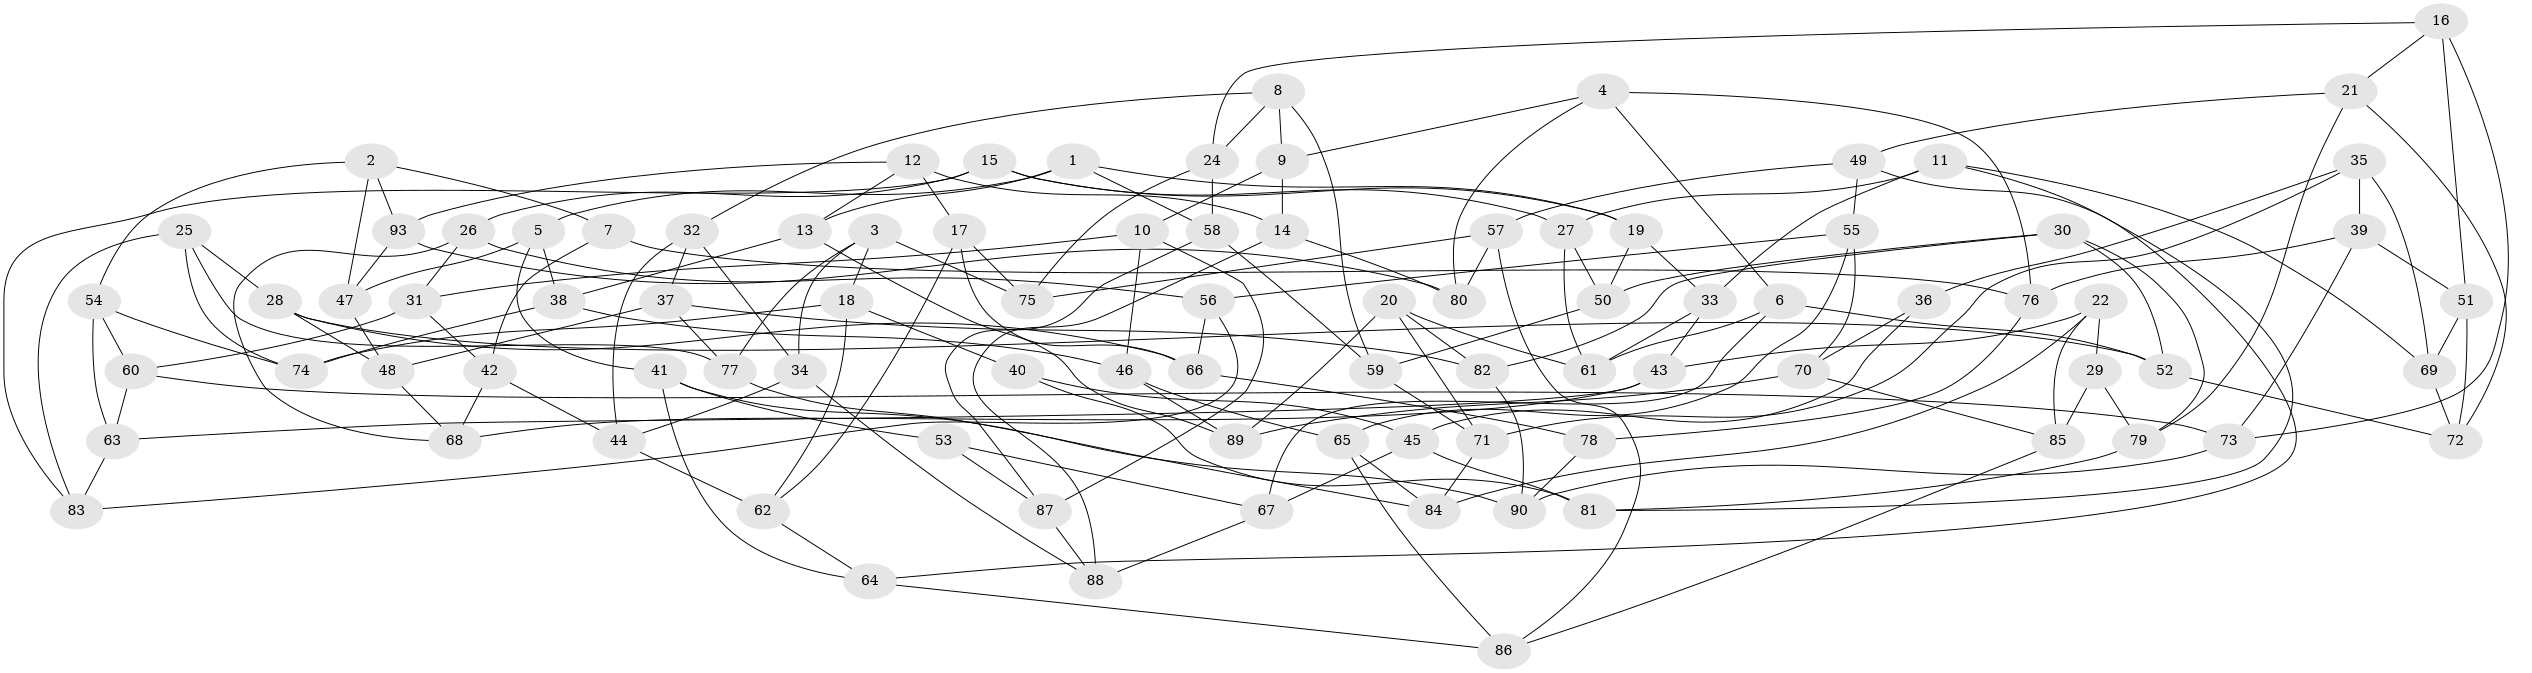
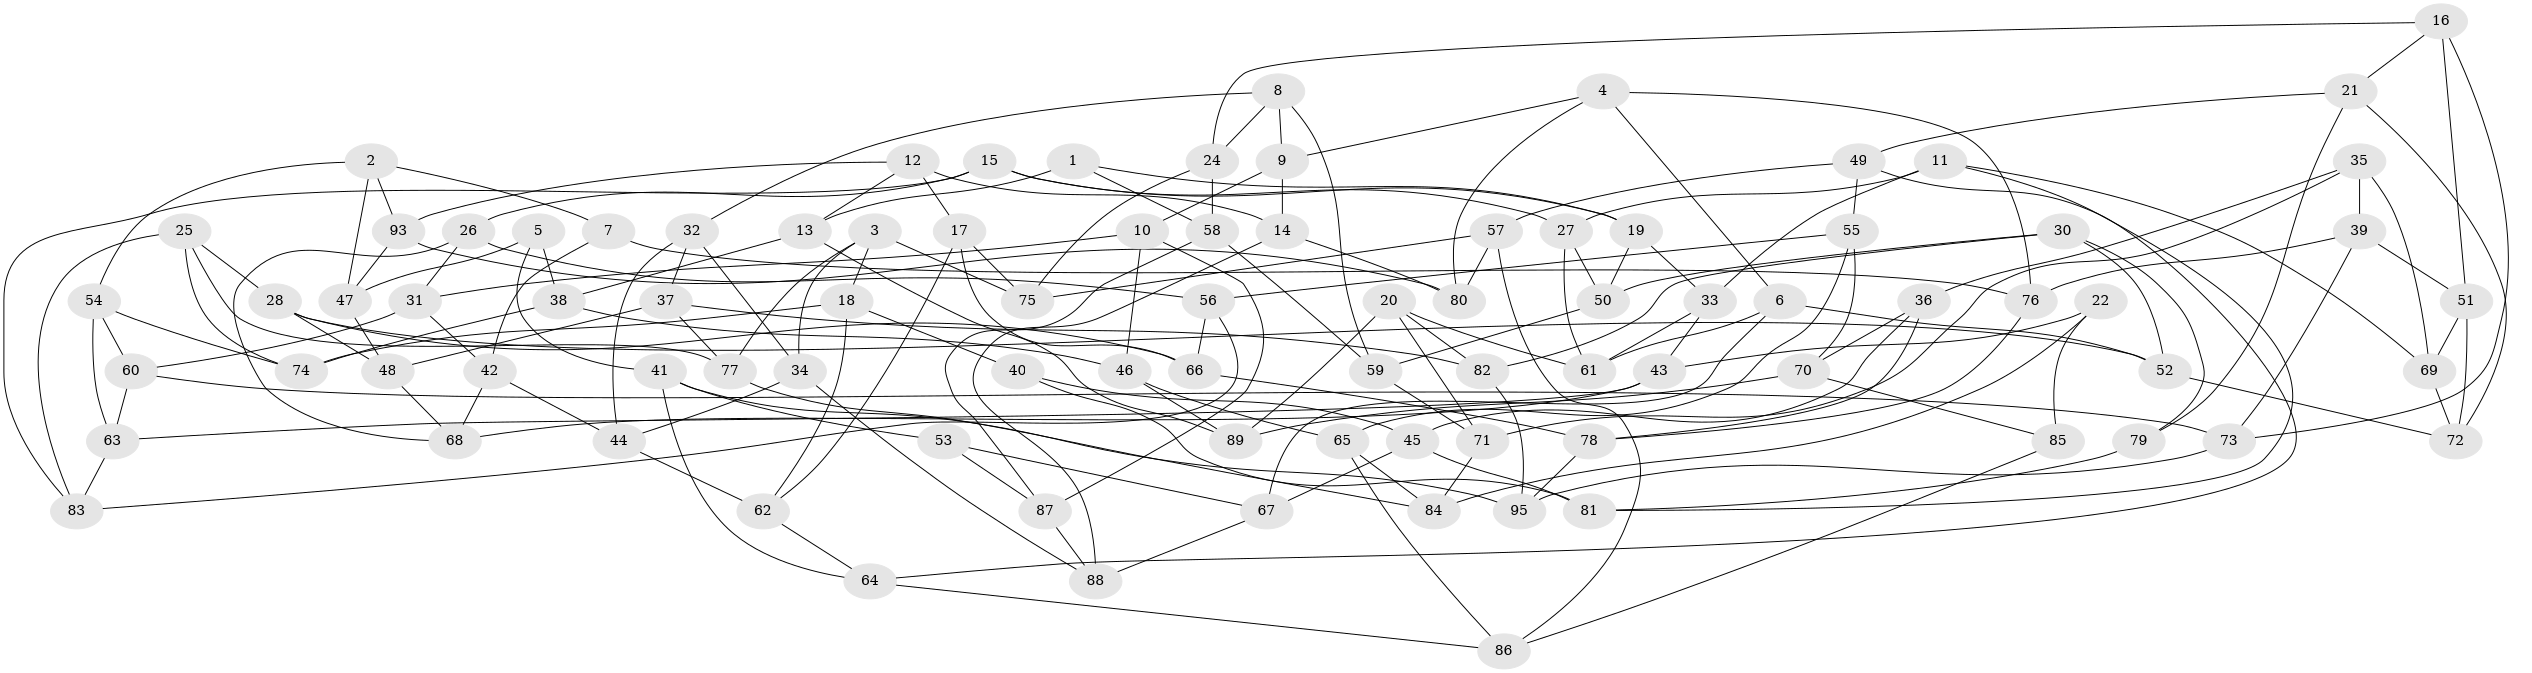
edge "1" -- "5": removed
node "29": removed
edge "36" -- "78": added
node "90": label "90" -> "95"
